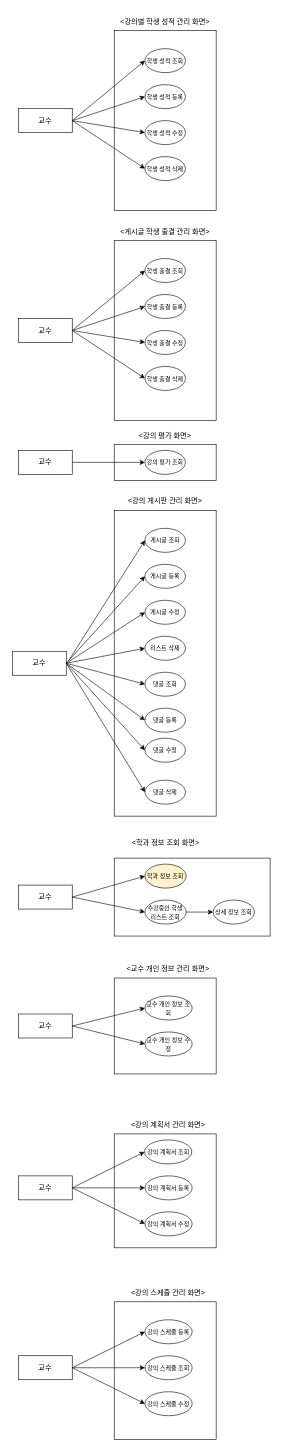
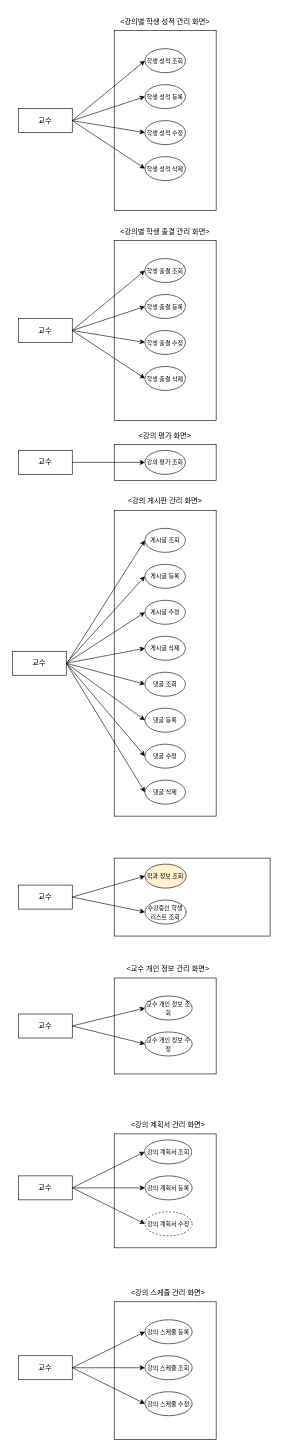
node "<게시글 학생 출결 관리 화면>": label "<게시글 학생 출결 관리 화면>" -> "<강의별 학생 출결 관리 화면>"
node "리스트 삭제": label "리스트 삭제" -> "게시글 삭제"
node "댓글 수정": moved (165, 750) -> (165, 756)
node "<학과 정보 조회 화면>": removed
edge "수강중인 학생 리스트 조회" -> "상세 정보 조회": removed
node "상세 정보 조회": removed
node "강의 계획서 수정": style solid -> dashed
